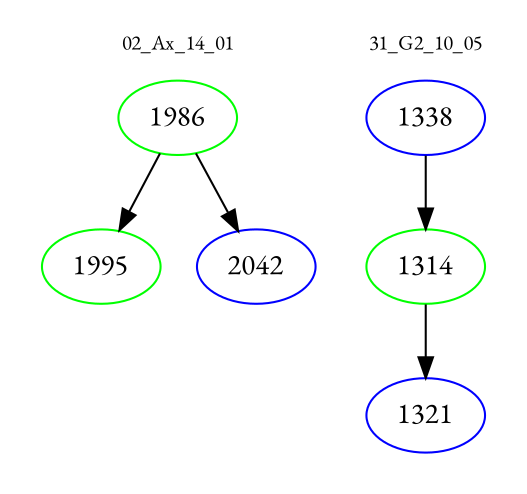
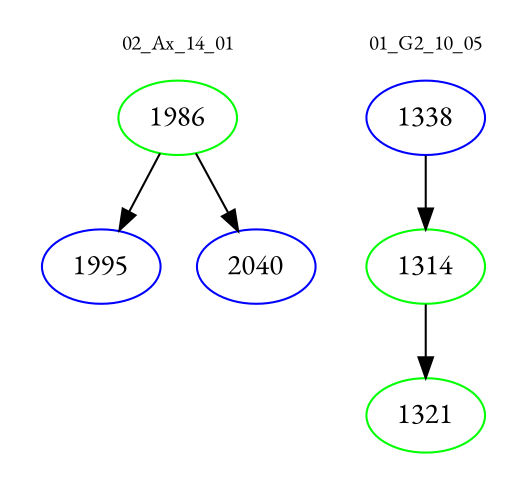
cluster "31_G2_10_05": label "31_G2_10_05" -> "01_G2_10_05"
node "1995": color green -> blue
node "2042": label "2042" -> "2040"
node "1321": color blue -> green
